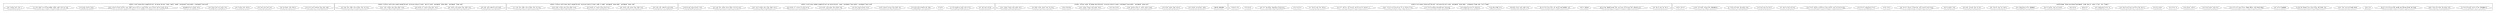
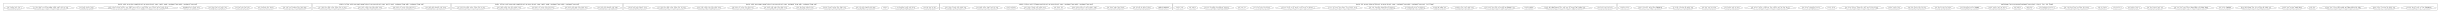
node "pfn_valid_pfn_false": removed
node "set_next_pmd_addr_end_addr_end": removed
